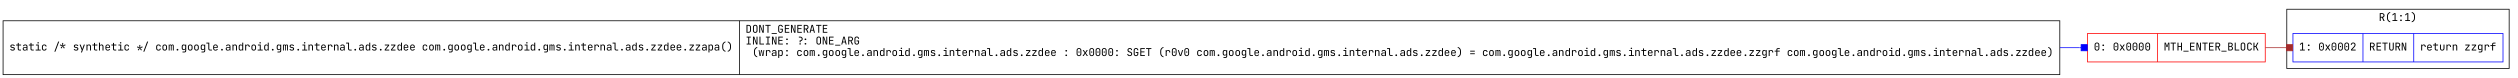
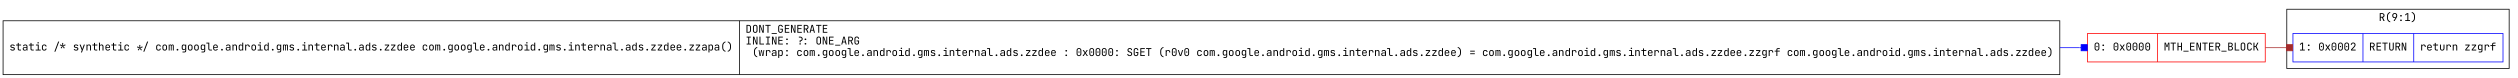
cluster "R(1:1)": label "R(1:1)" -> "R(9:1)"
